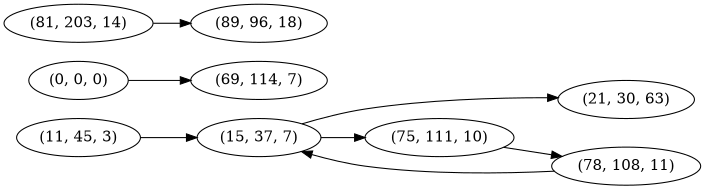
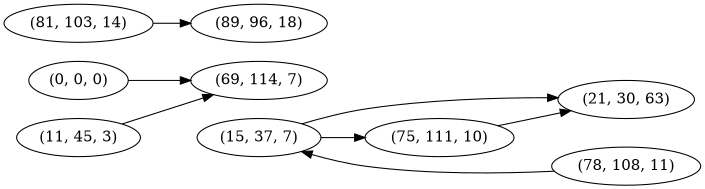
node "(81, 203, 14)": label "(81, 203, 14)" -> "(81, 103, 14)"
edge "(11, 45, 3)" -> "(15, 37, 7)": now "(11, 45, 3)" -> "(69, 114, 7)"
edge "(75, 111, 10)" -> "(78, 108, 11)": now "(75, 111, 10)" -> "(21, 30, 63)"
